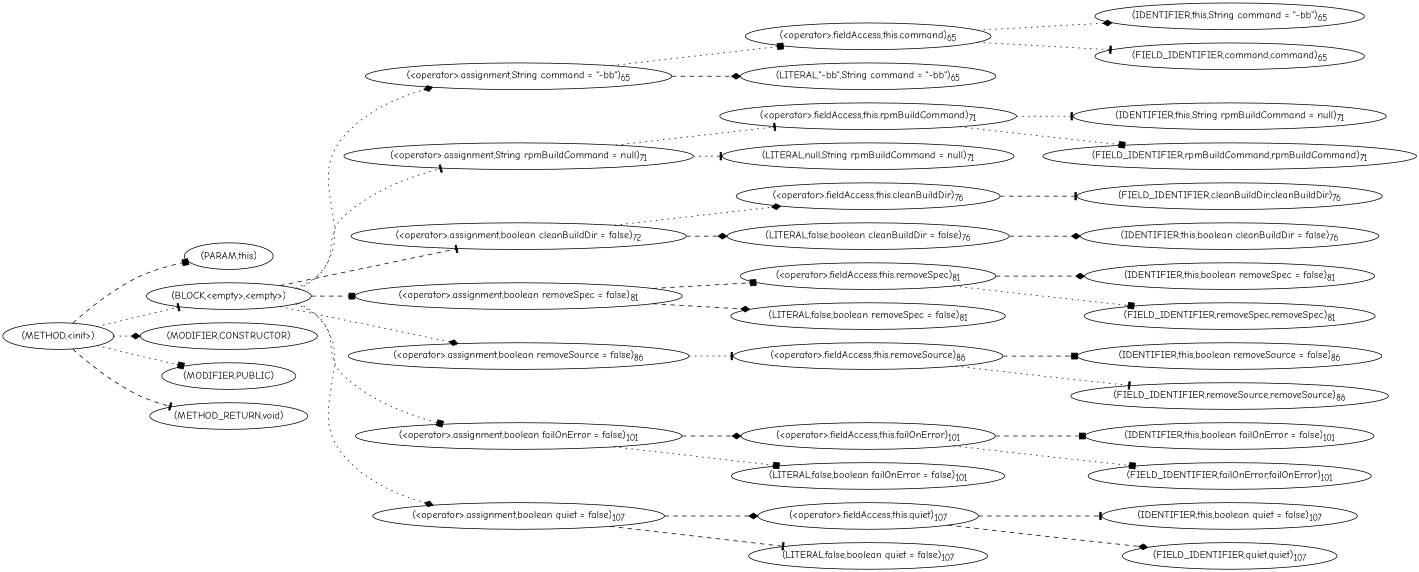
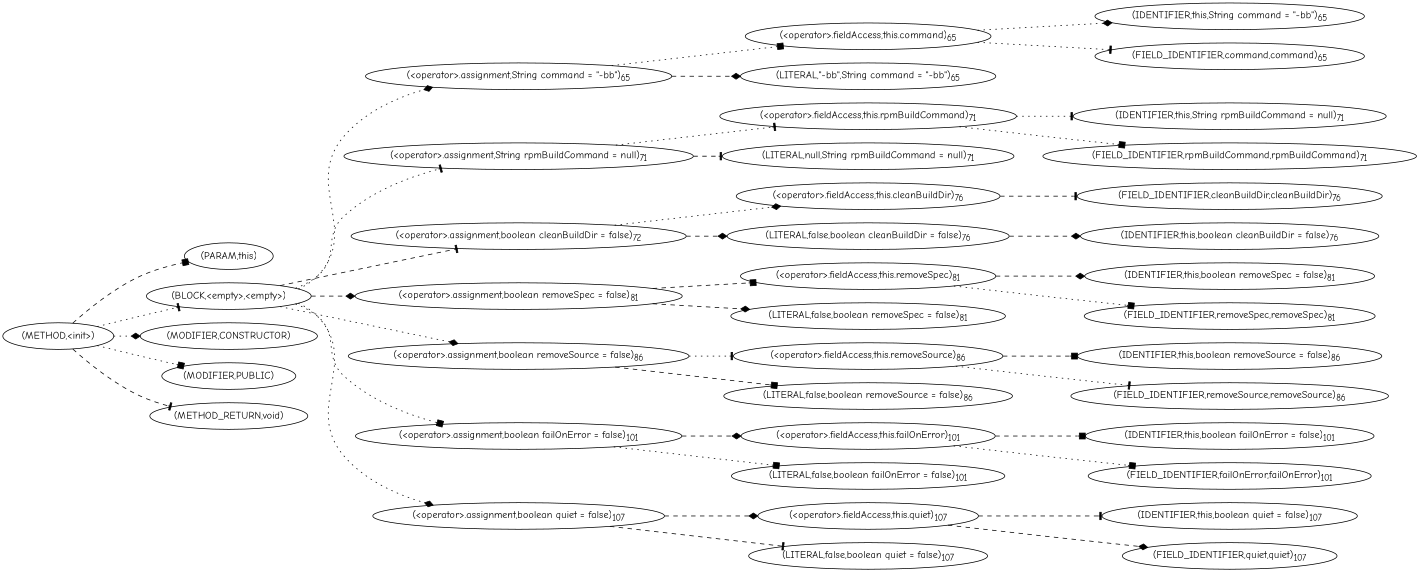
edge "(<operator>.assignment,String rpmBuildCommand = null)" -> "(LITERAL,null,String rpmBuildCommand = null)": style dotted -> dashed
edge "(BLOCK,<empty>,<empty>)" -> "(<operator>.assignment,boolean removeSpec = false)": arrowhead box -> diamond
node "(LITERAL,false,boolean removeSource = false)": added
